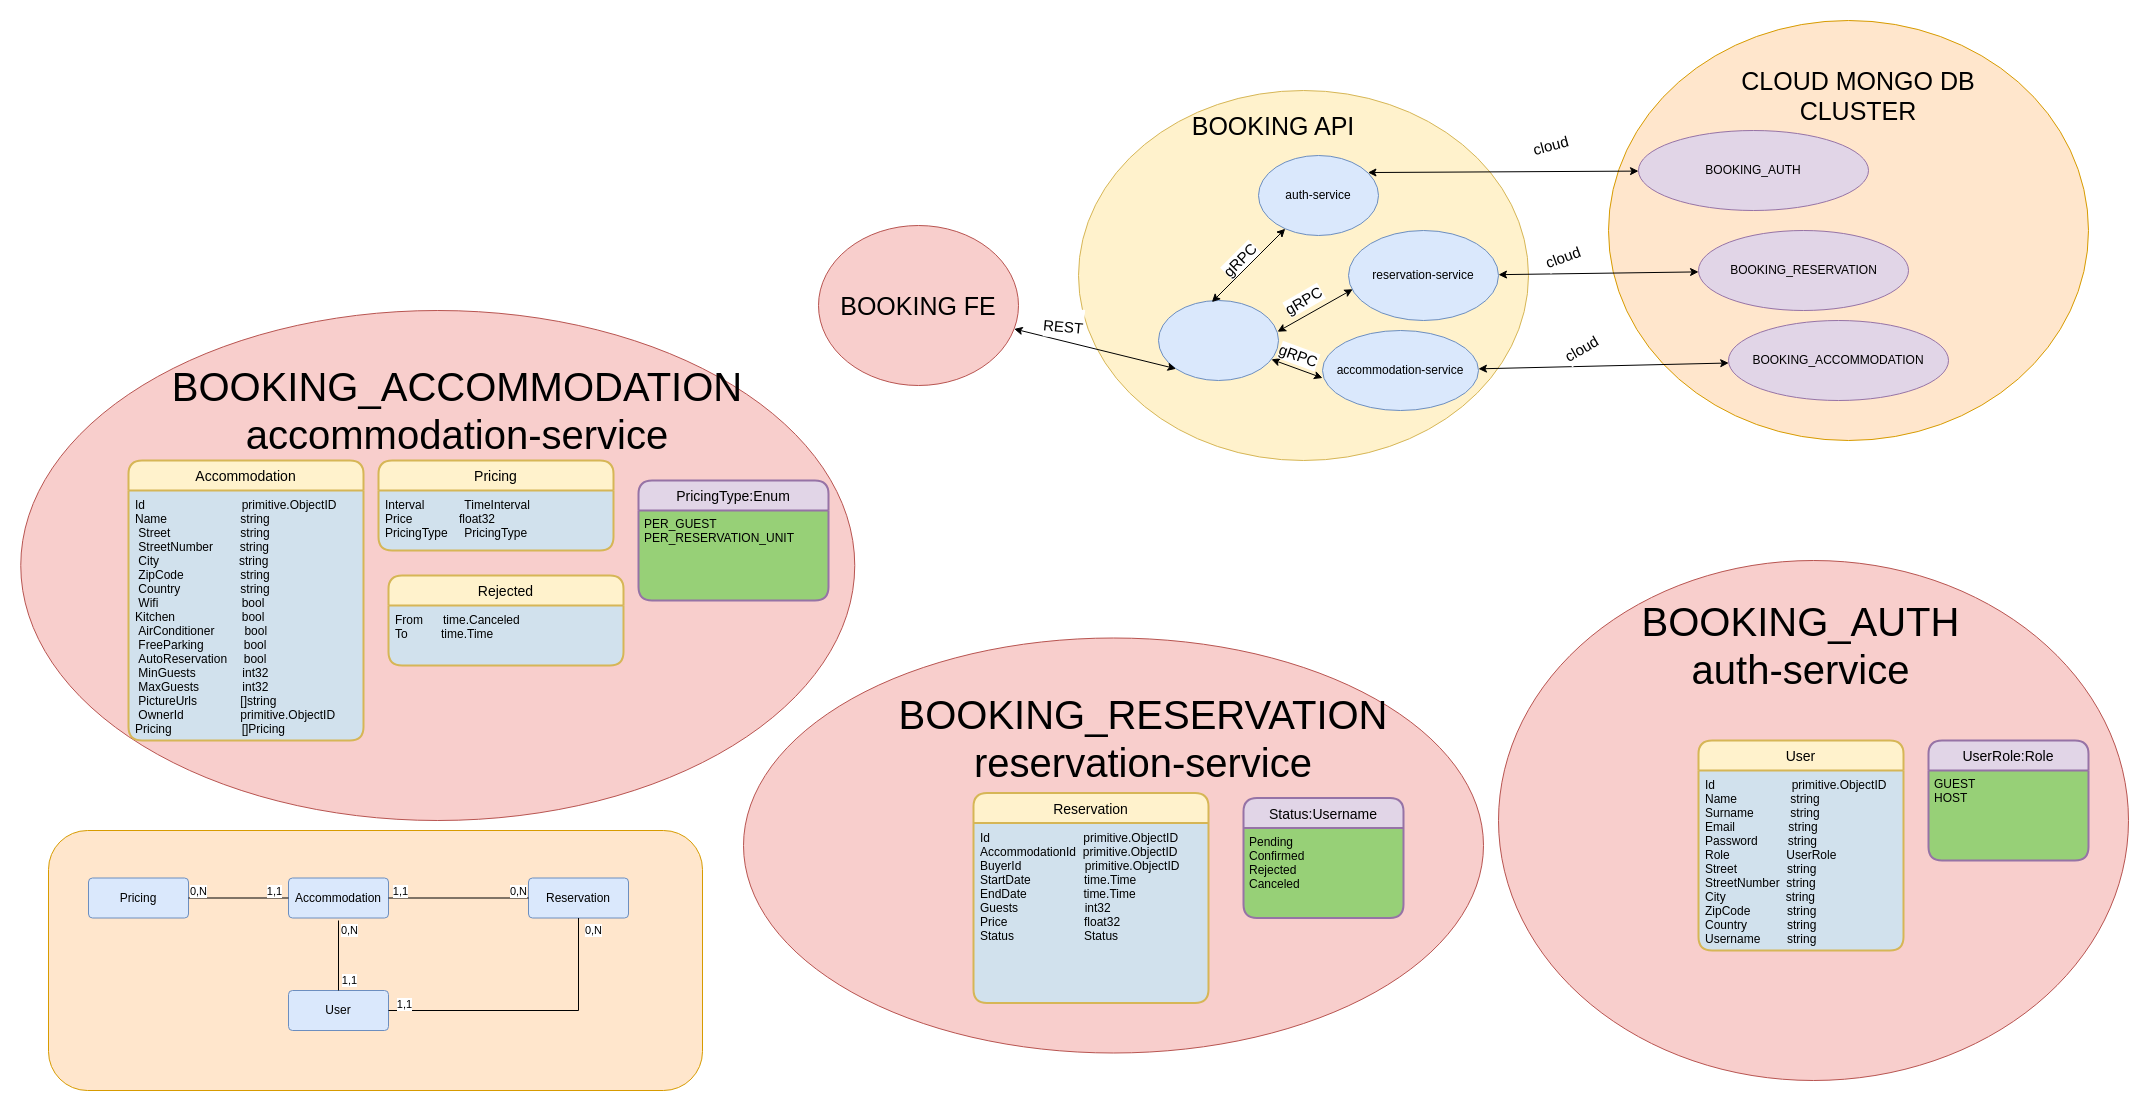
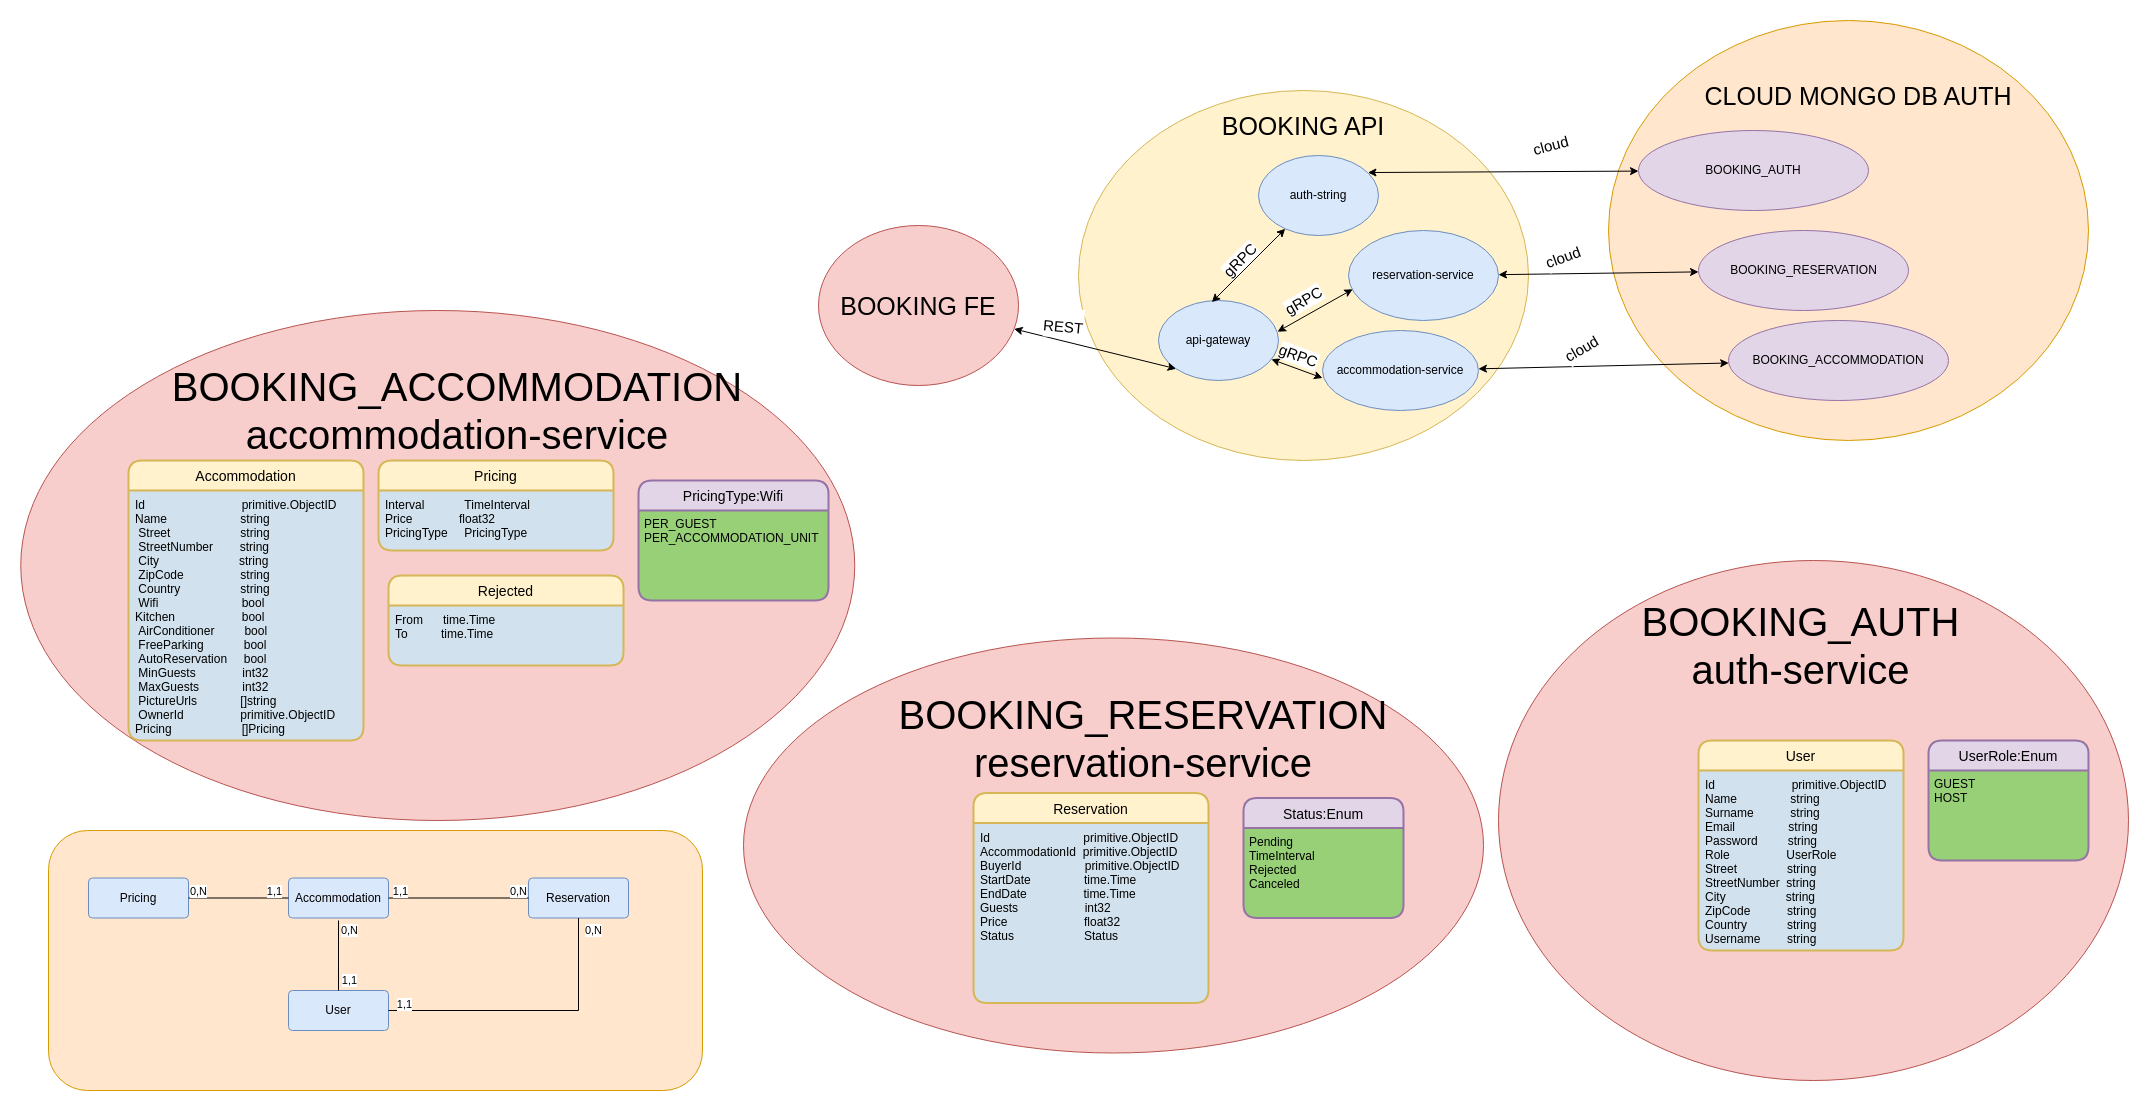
node "CLOUD MONGO DB CLUSTER": label "CLOUD MONGO DB CLUSTER" -> "CLOUD MONGO DB AUTH"
node "BOOKING API": moved (1274, 126) -> (1304, 126)
node "auth-service": label "auth-service" -> "auth-string"
node "api-gateway": added
node "PricingType:Enum": label "PricingType:Enum" -> "PricingType:Wifi"
node "PER_GUEST PER_RESERVATION_UNIT": label "PER_GUEST PER_RESERVATION_UNIT" -> "PER_GUEST PER_ACCOMMODATION_UNIT"
node "From time.Canceled To time.Time": label "From time.Canceled To time.Time" -> "From time.Time To time.Time"
node "UserRole:Role": label "UserRole:Role" -> "UserRole:Enum"
node "Status:Username": label "Status:Username" -> "Status:Enum"
node "Pending Confirmed Rejected Canceled": label "Pending Confirmed Rejected Canceled" -> "Pending TimeInterval Rejected Canceled"
